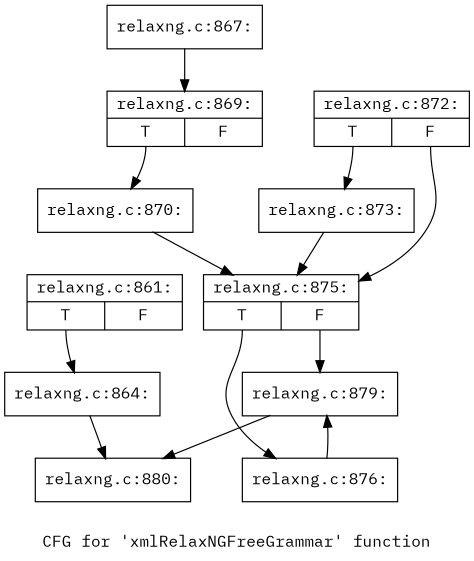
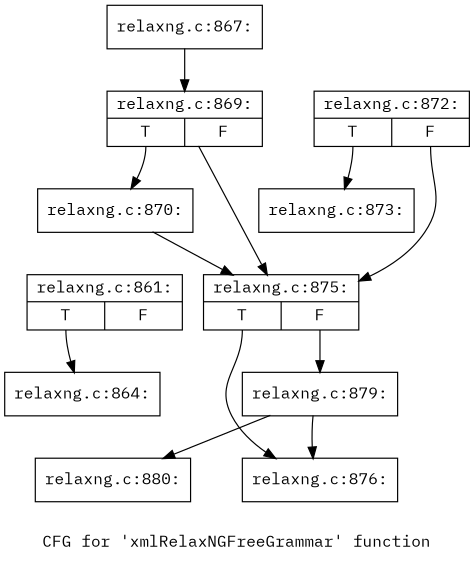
edge "relaxng.c:873:" -> "relaxng.c:875:": now "relaxng.c:869:" -> "relaxng.c:875:"
edge "relaxng.c:864:" -> "relaxng.c:880:": removed
edge "relaxng.c:876:" -> "relaxng.c:879:": reversed
